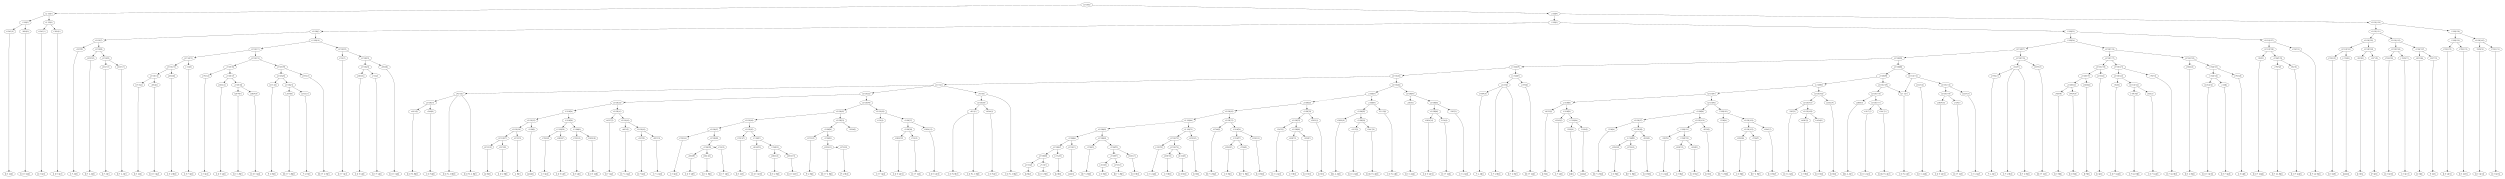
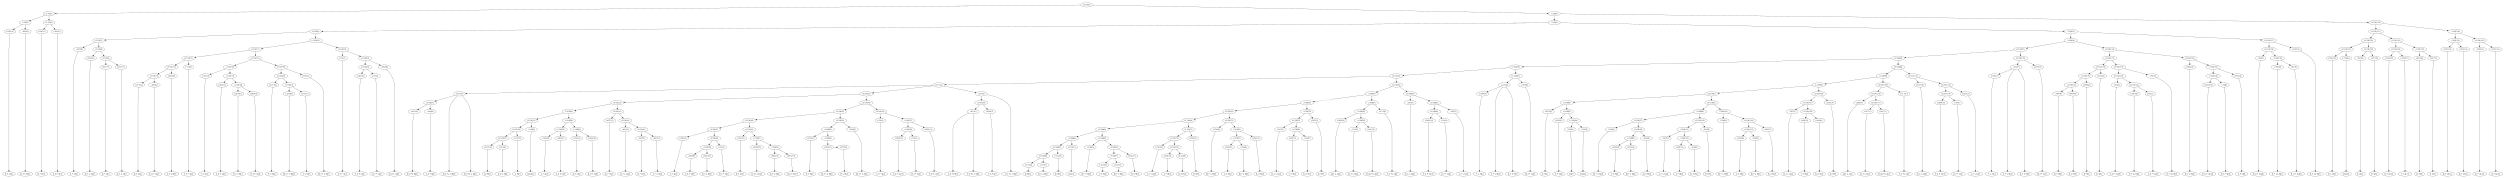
edge "L5158(112)" -> "L3112(1)": now "L5158(112)" -> "L3307(6)"
edge "L5158(49)" -> "L134(3)": now "L5158(48)" -> "L134(3)"
node "[D  E  F  G  B](3)": added
